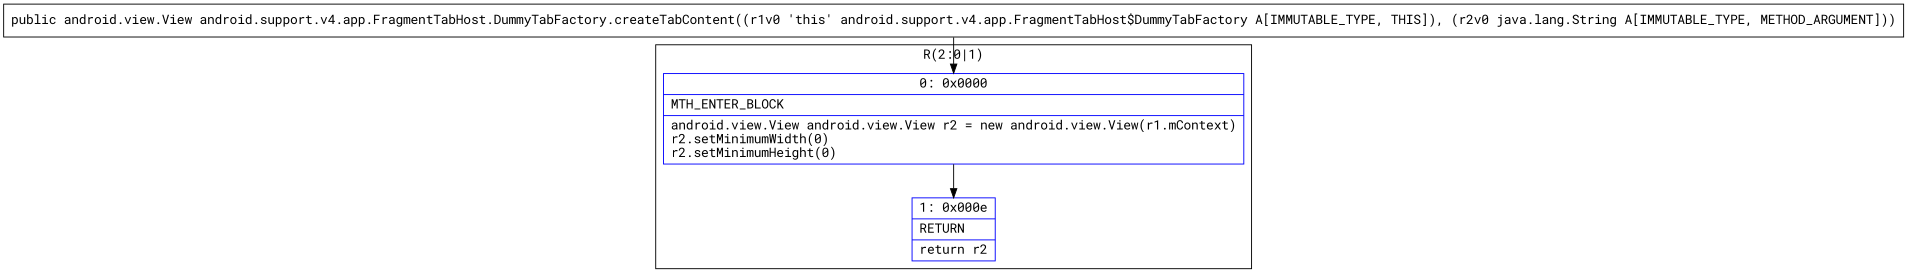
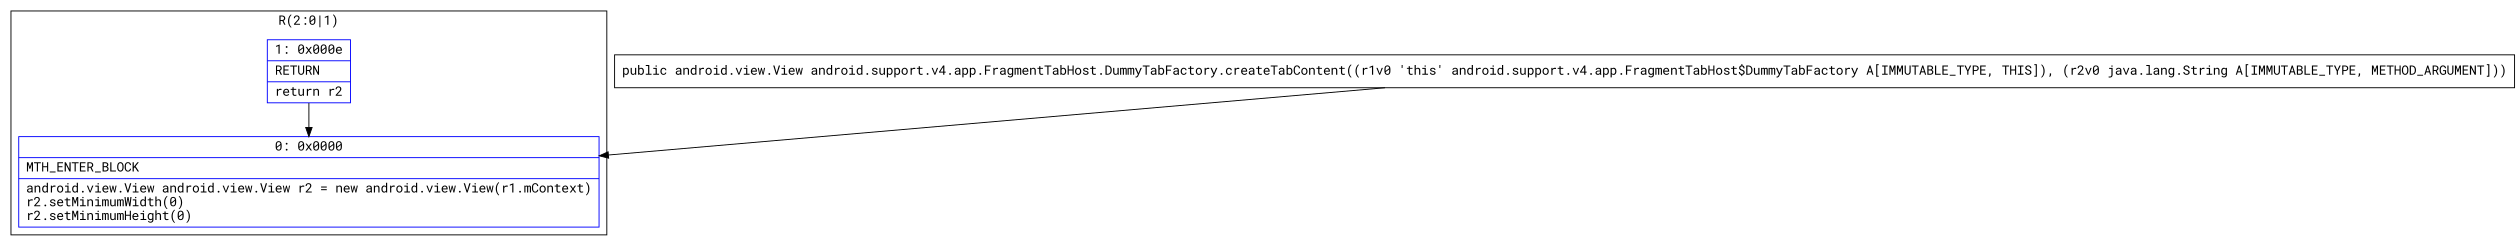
edge "0: 0x0000" -> "1: 0x000e": reversed
